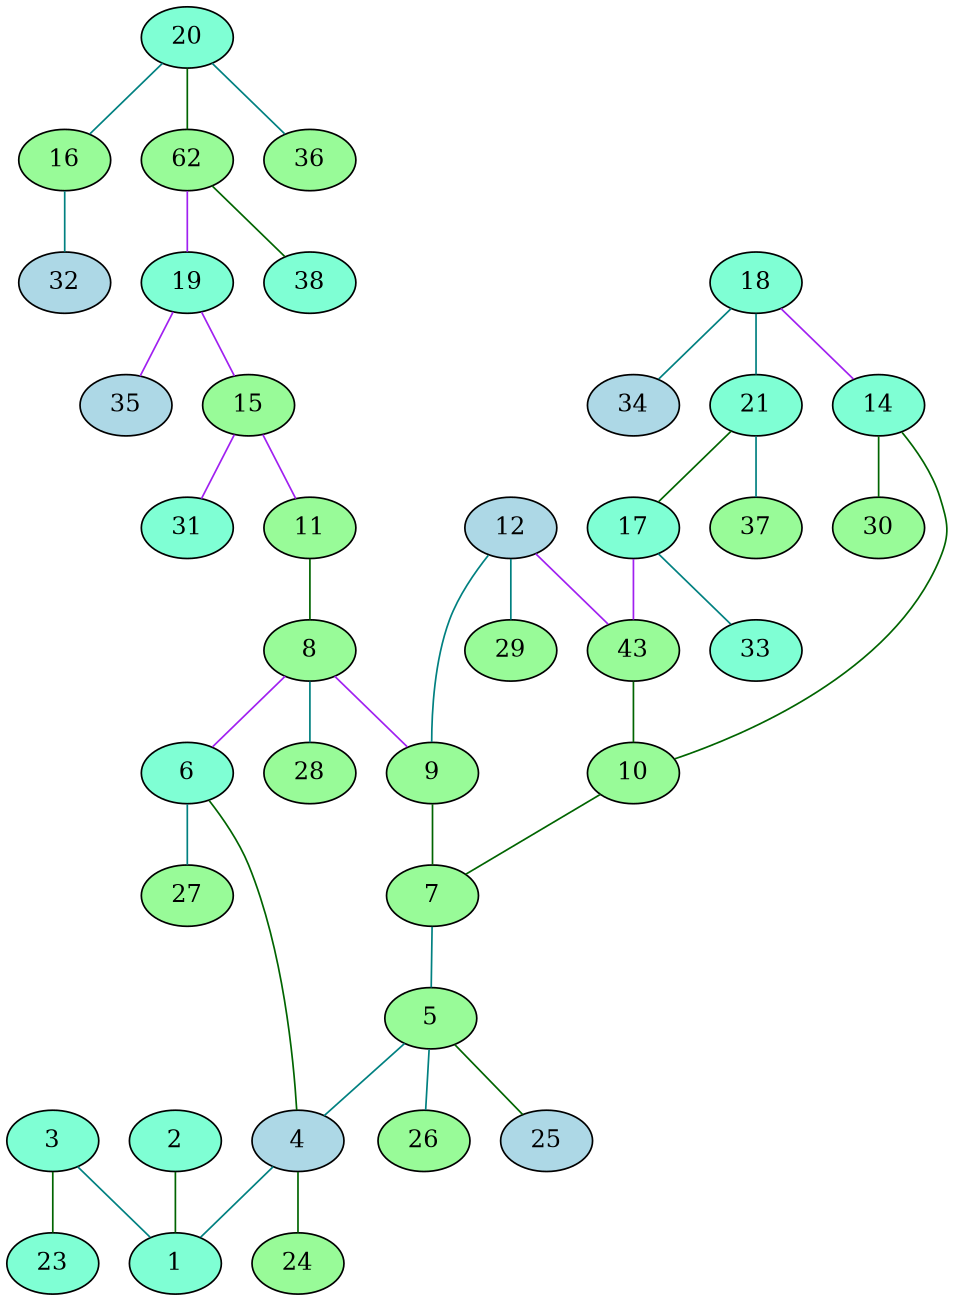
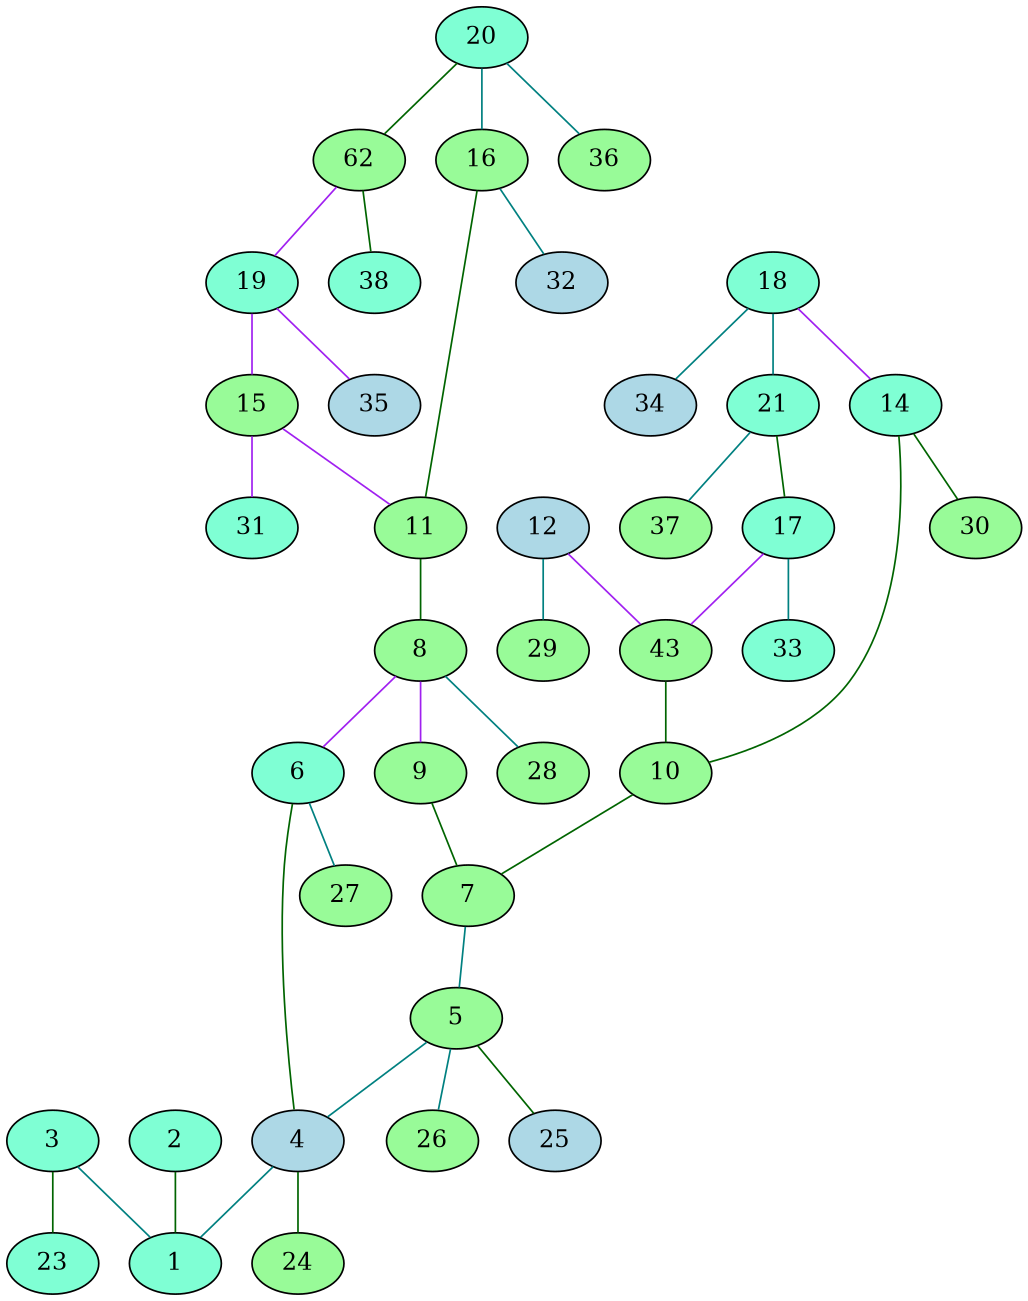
edge "16" -- "11": added
edge "12" -- "9": removed
